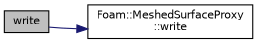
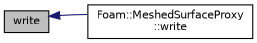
edge "write" -> "Foam::MeshedSurfaceProxy ::write": reversed
